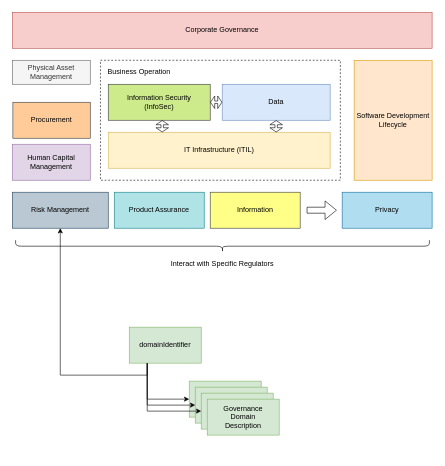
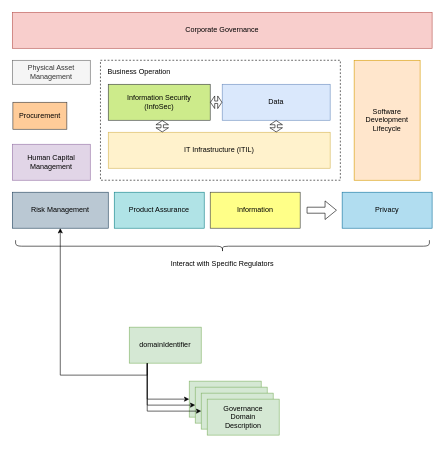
node "Procurement": size 77x36 -> 54x27
node "Software Development Lifecycle": size 78x120 -> 66x120
